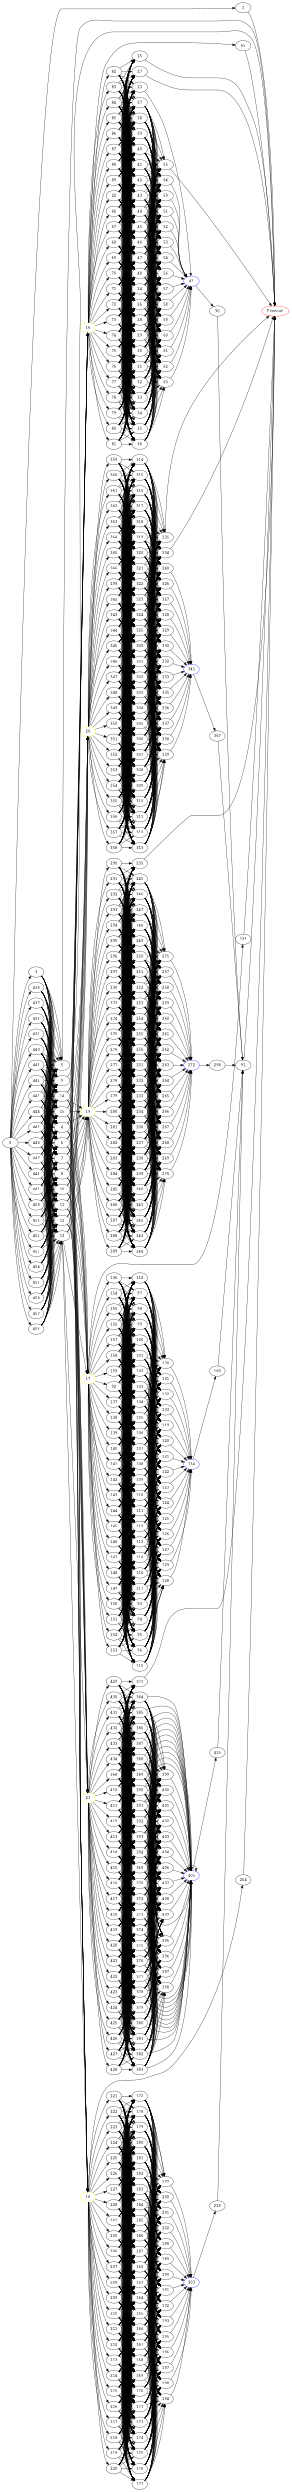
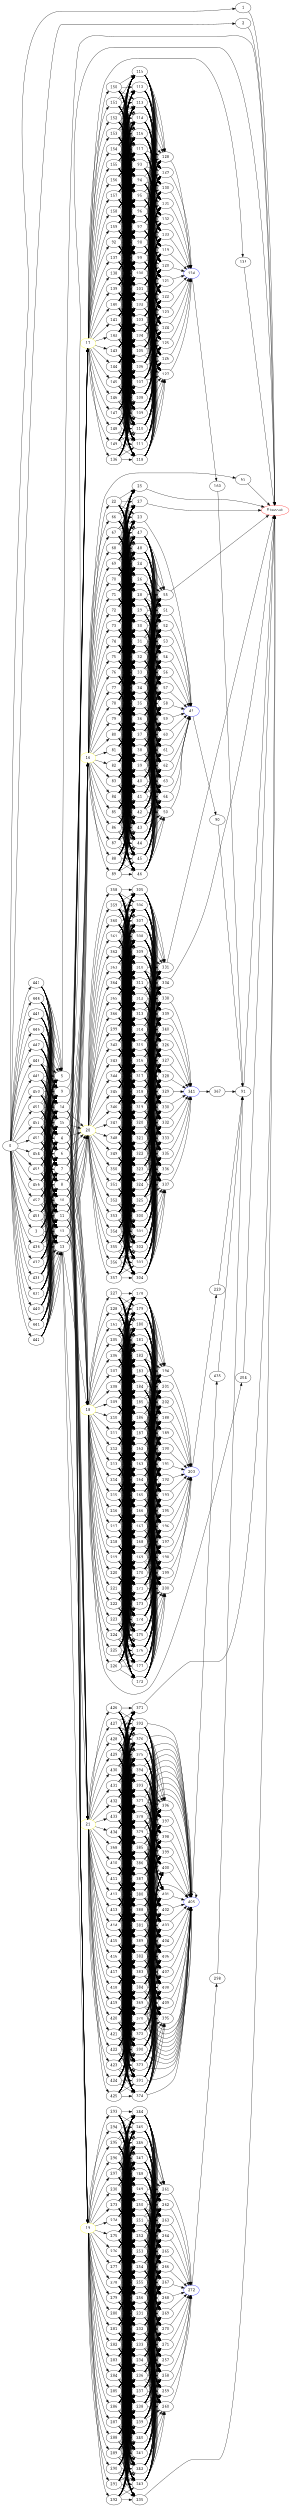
node "2": added
